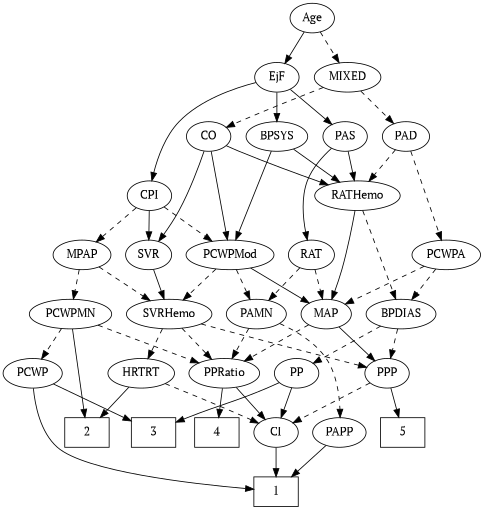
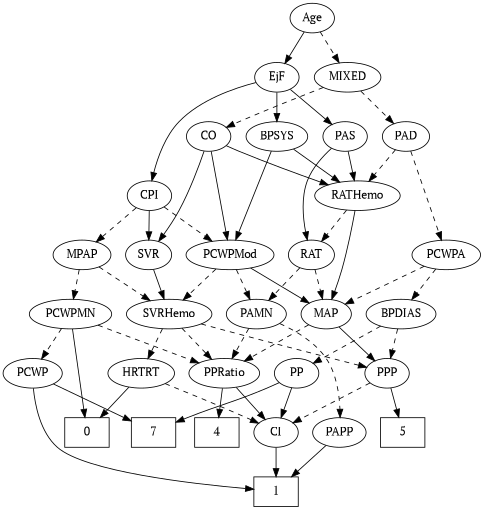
edge "RATHemo" -> "BPDIAS": now "RATHemo" -> "RAT"
node "2": label "2" -> "0"
node "3": label "3" -> "7"
